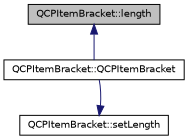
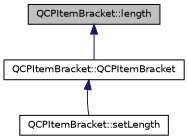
edge "QCPItemBracket::QCPItemBracket" -> "QCPItemBracket::setLength": reversed
